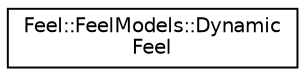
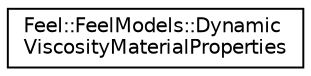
node "Feel::FeelModels::Dynamic Feel": label "Feel::FeelModels::Dynamic Feel" -> "Feel::FeelModels::Dynamic ViscosityMaterialProperties"
